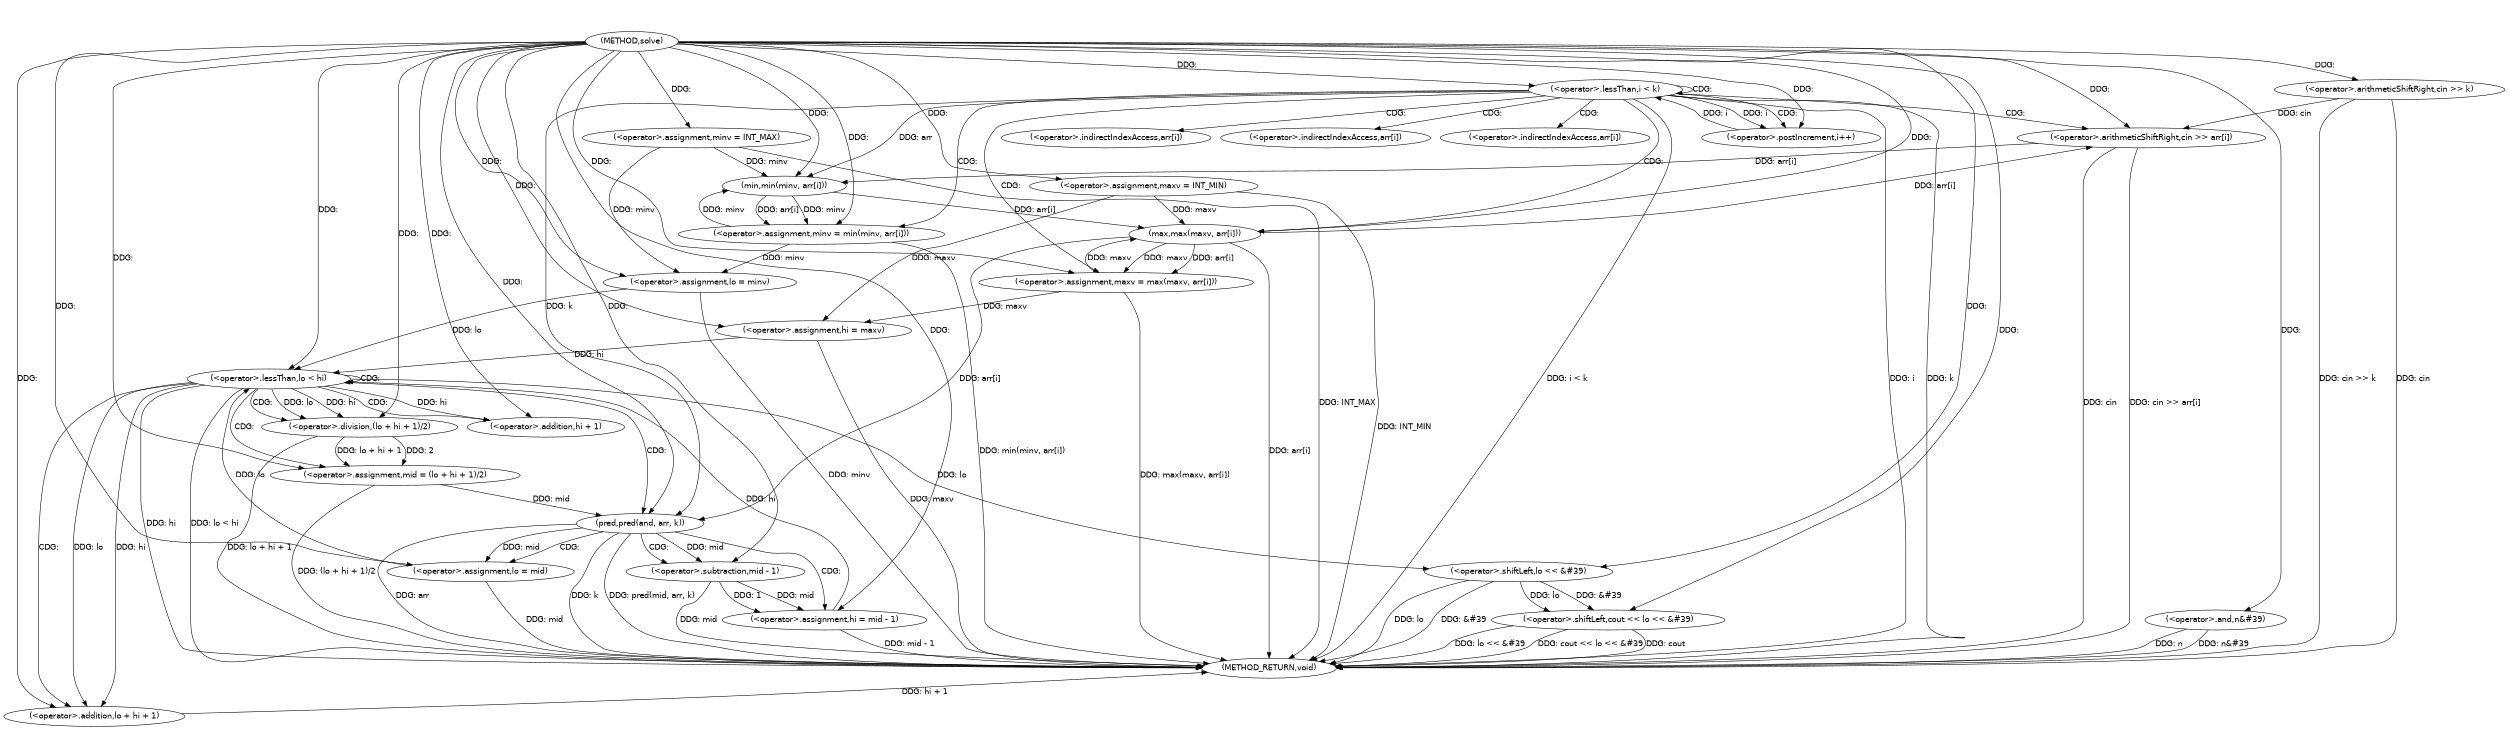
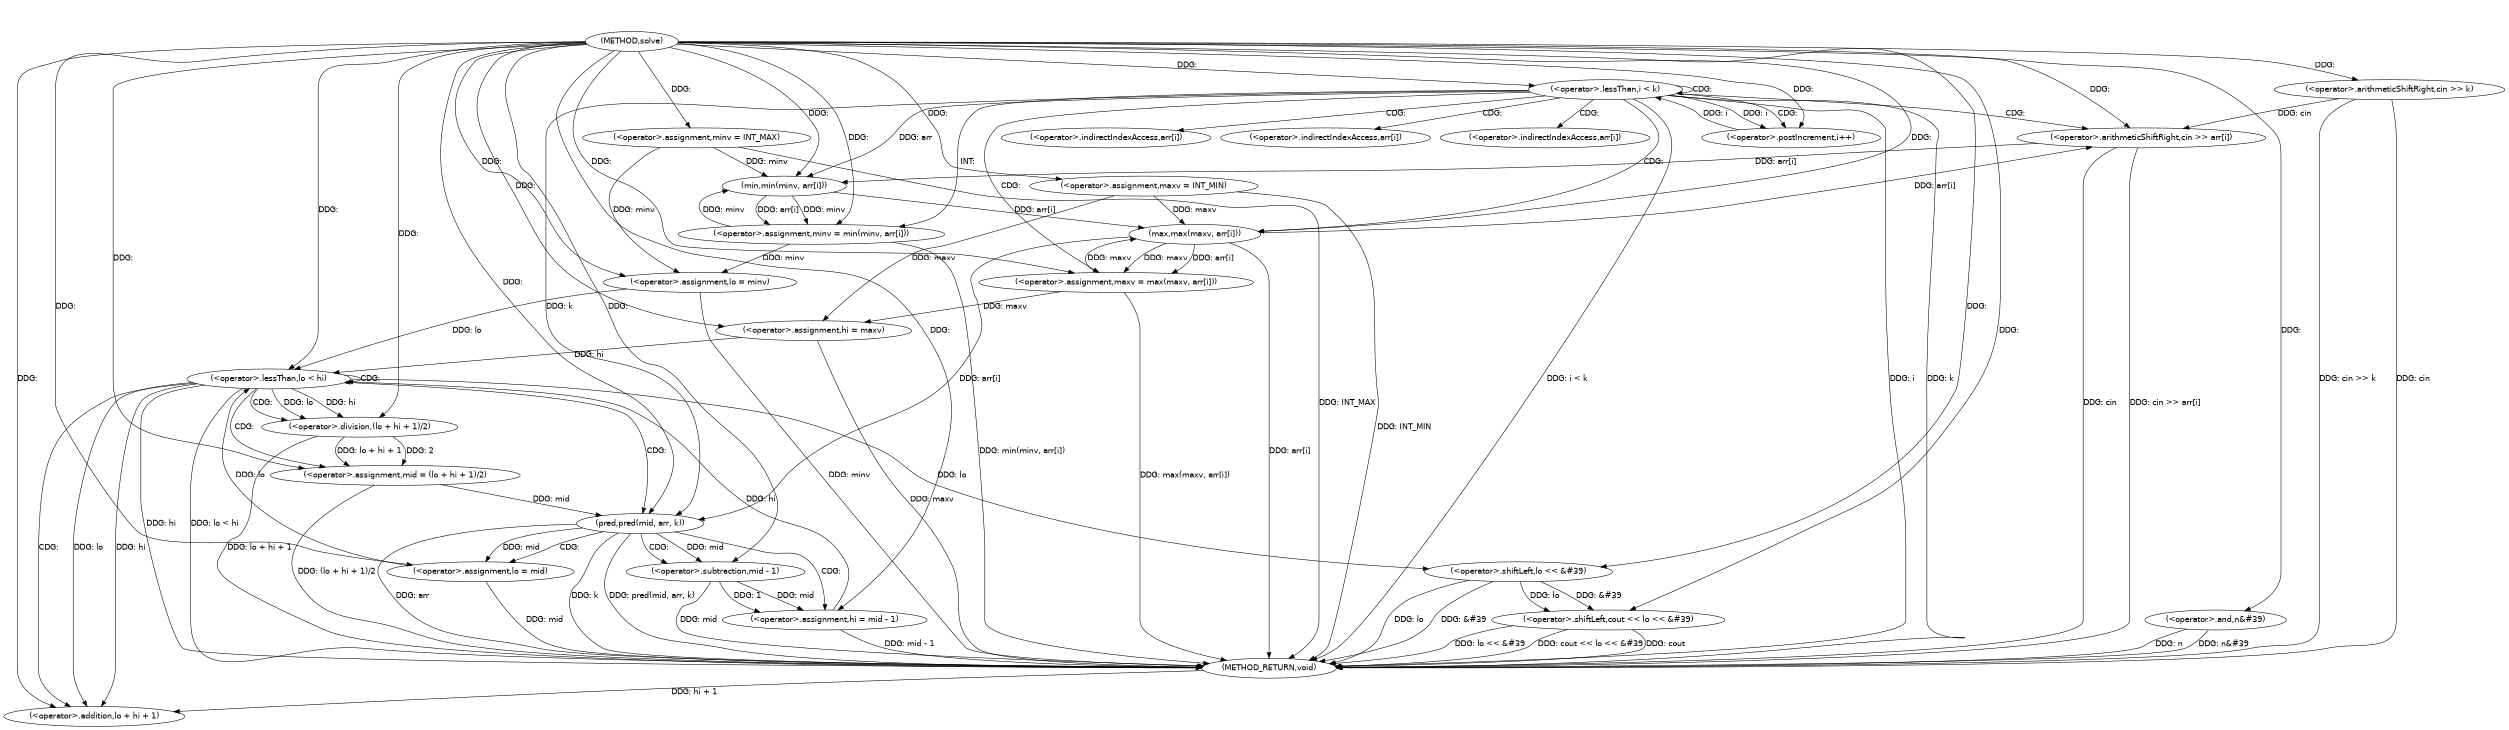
edge "(<operator>.lessThan,i < k)" -> "(<operator>.assignment,minv = min(minv, arr[i]))": label "CDG: " -> "INT: "
node "(<operator>.addition,hi + 1)": removed
node "(pred,pred(and, arr, k))": label "(pred,pred(and, arr, k))" -> "(pred,pred(mid, arr, k))"
edge "(<operator>.addition,lo + hi + 1)" -> "(METHOD_RETURN,void)": reversed
